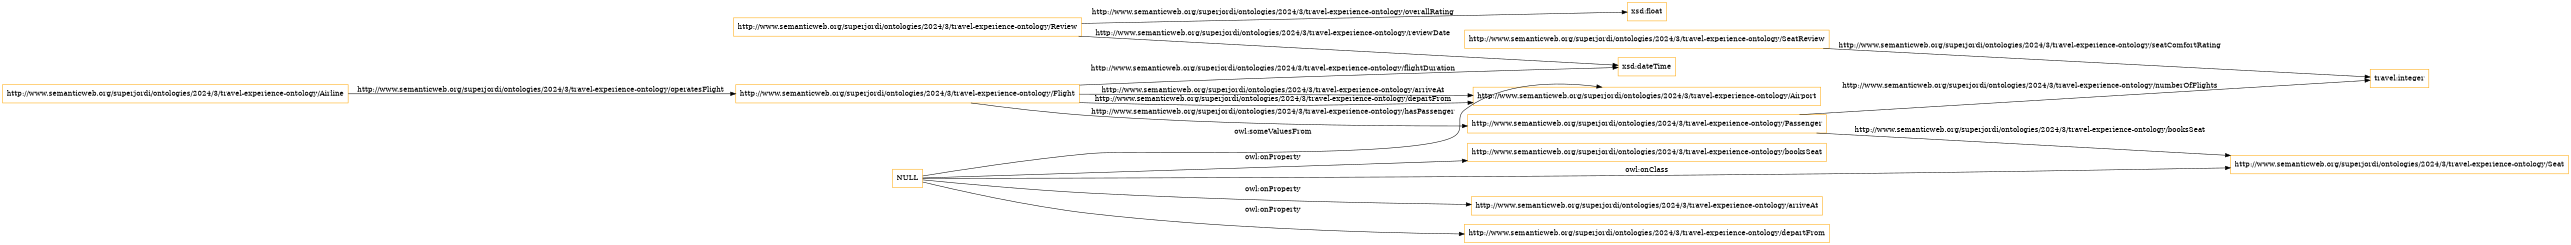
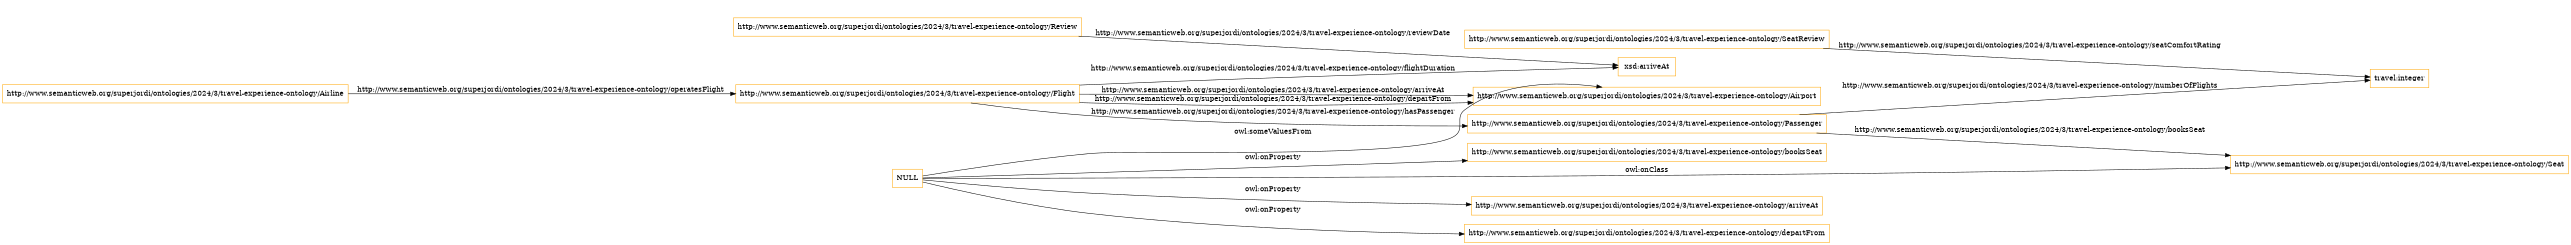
node "xsd:float": removed
node "xsd:dateTime": label "xsd:dateTime" -> "xsd:arriveAt"
